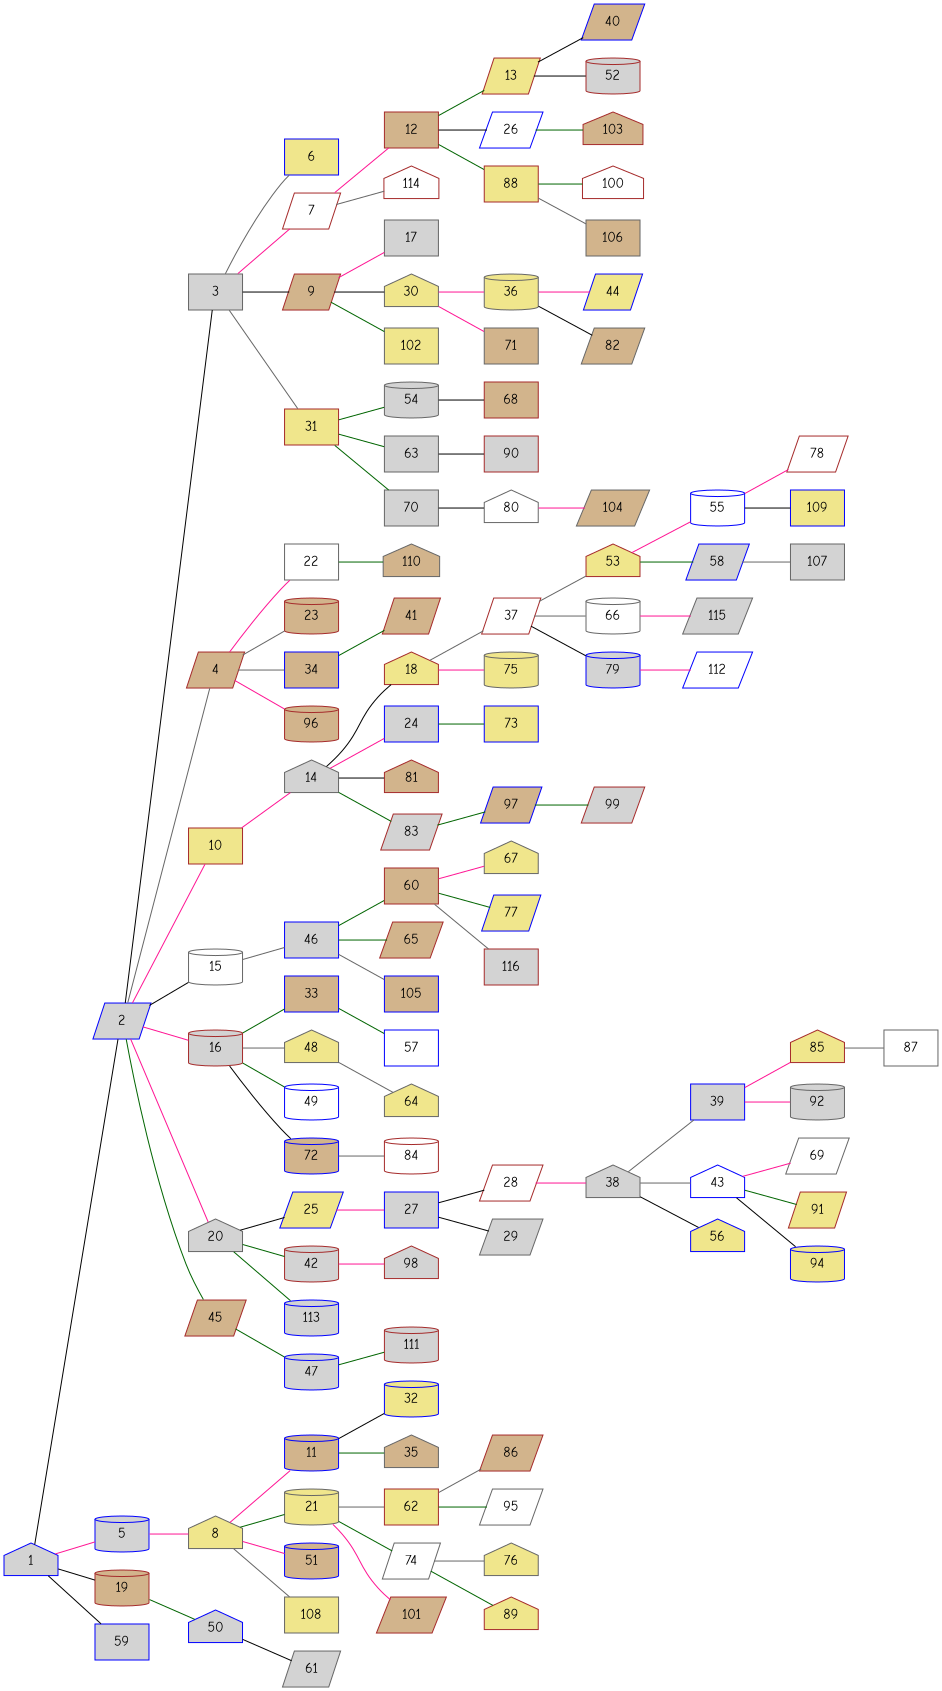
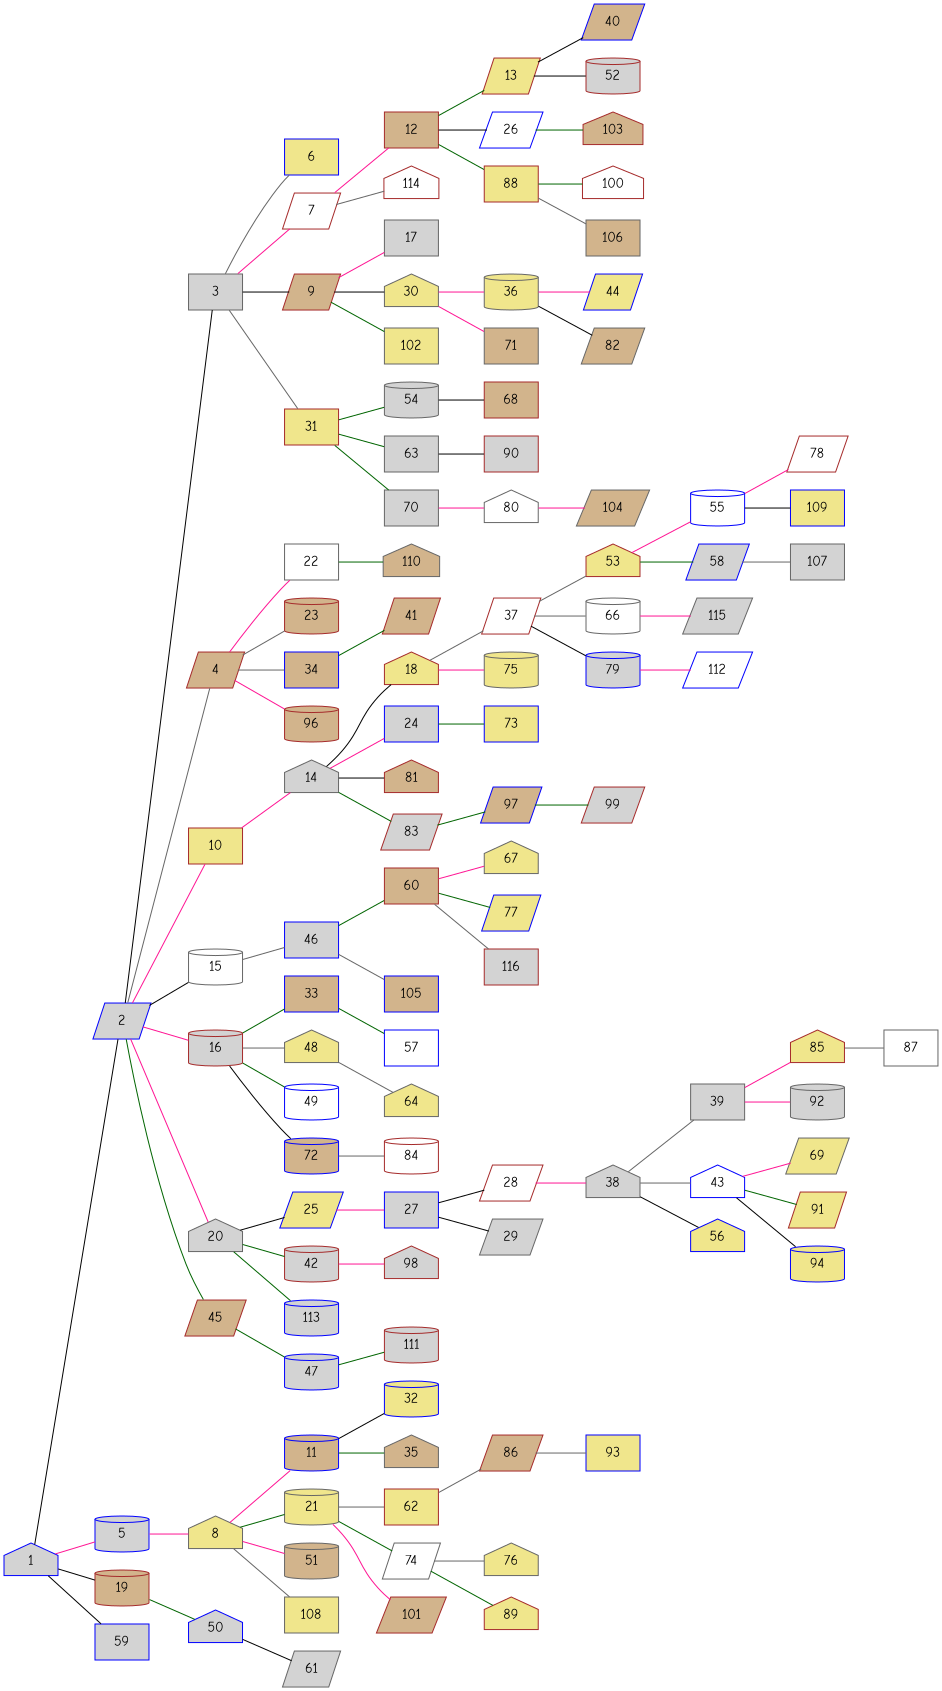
edge "70" -- "80": color black -> deeppink
node "65": removed
node "39": color blue -> gray40
node "69": fillcolor white -> khaki
node "93": added
node "95": removed
node "51": color blue -> gray40
